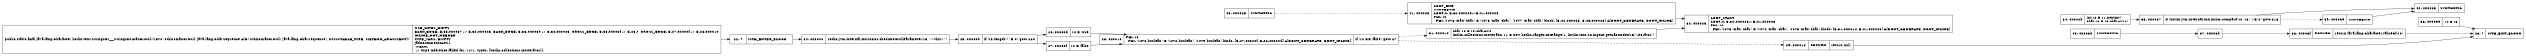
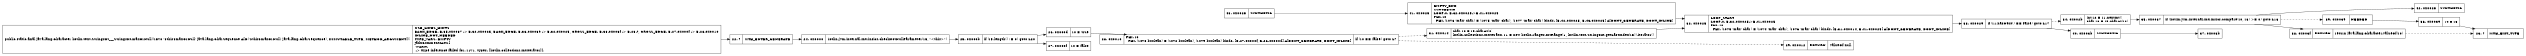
node "41: 0x0025": text "LOOP_END" -> "EMPTY_END"
edge "43: 0x0025" -> "41: 0x0025": style dashed -> solid
edge "39: 0x0039" -> "42: 0x0025": now "39: 0x0039" -> "36: 0x0039"
node "39: 0x0039": text "SYNTHETIC" -> "NEEDED"
node "33: 0x0029": added
node "23: ?": text "MTH_EXIT_BLOCK" -> "MTH_EXIT_TYPE"
edge "37: 0x003b" -> "38: 0x003f": now "35: 0x0037" -> "38: 0x003f"
edge "38: 0x003f" -> "23: ?": style solid -> dashed
node "22: ?": text "MTH_ENTER_BLOCK" -> "MTH_ENTER_GENERATE"
edge "27: 0x000f" -> "28: 0x0010": removed
node "29: 0x0012": text "return null" -> "valueOf null"
edge "29: 0x0012" -> "23: ?": removed
